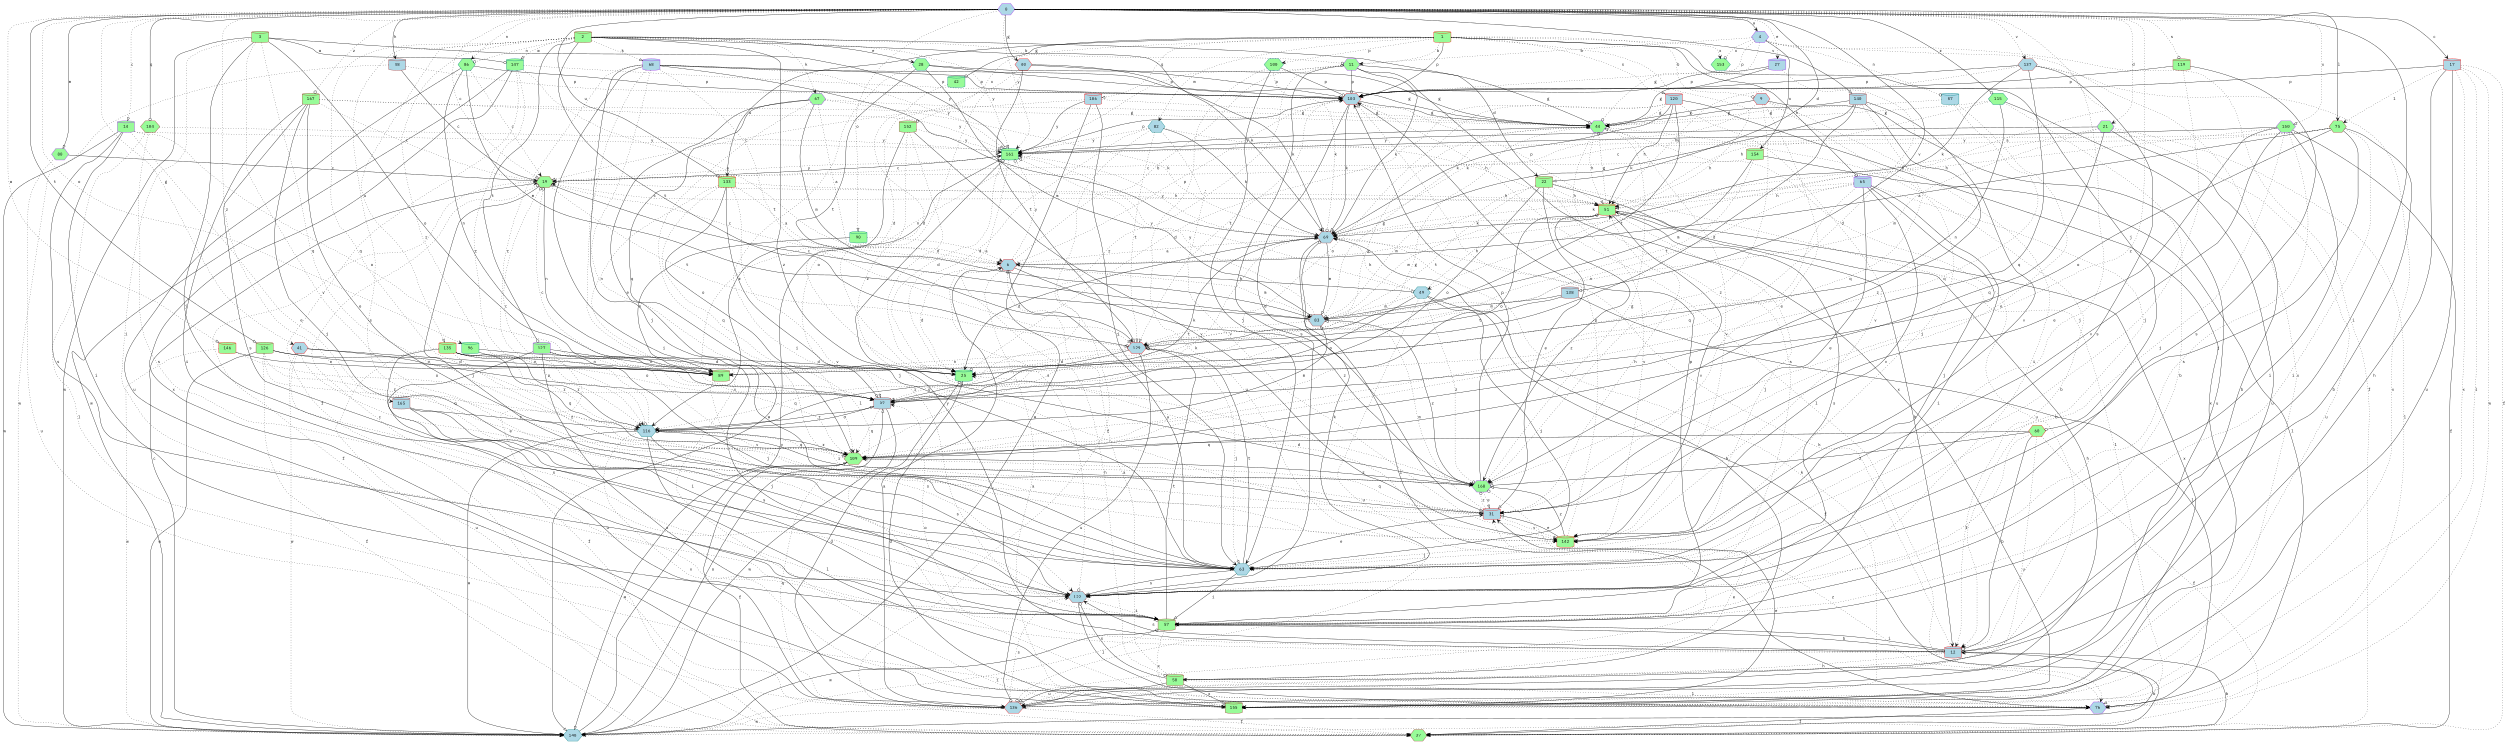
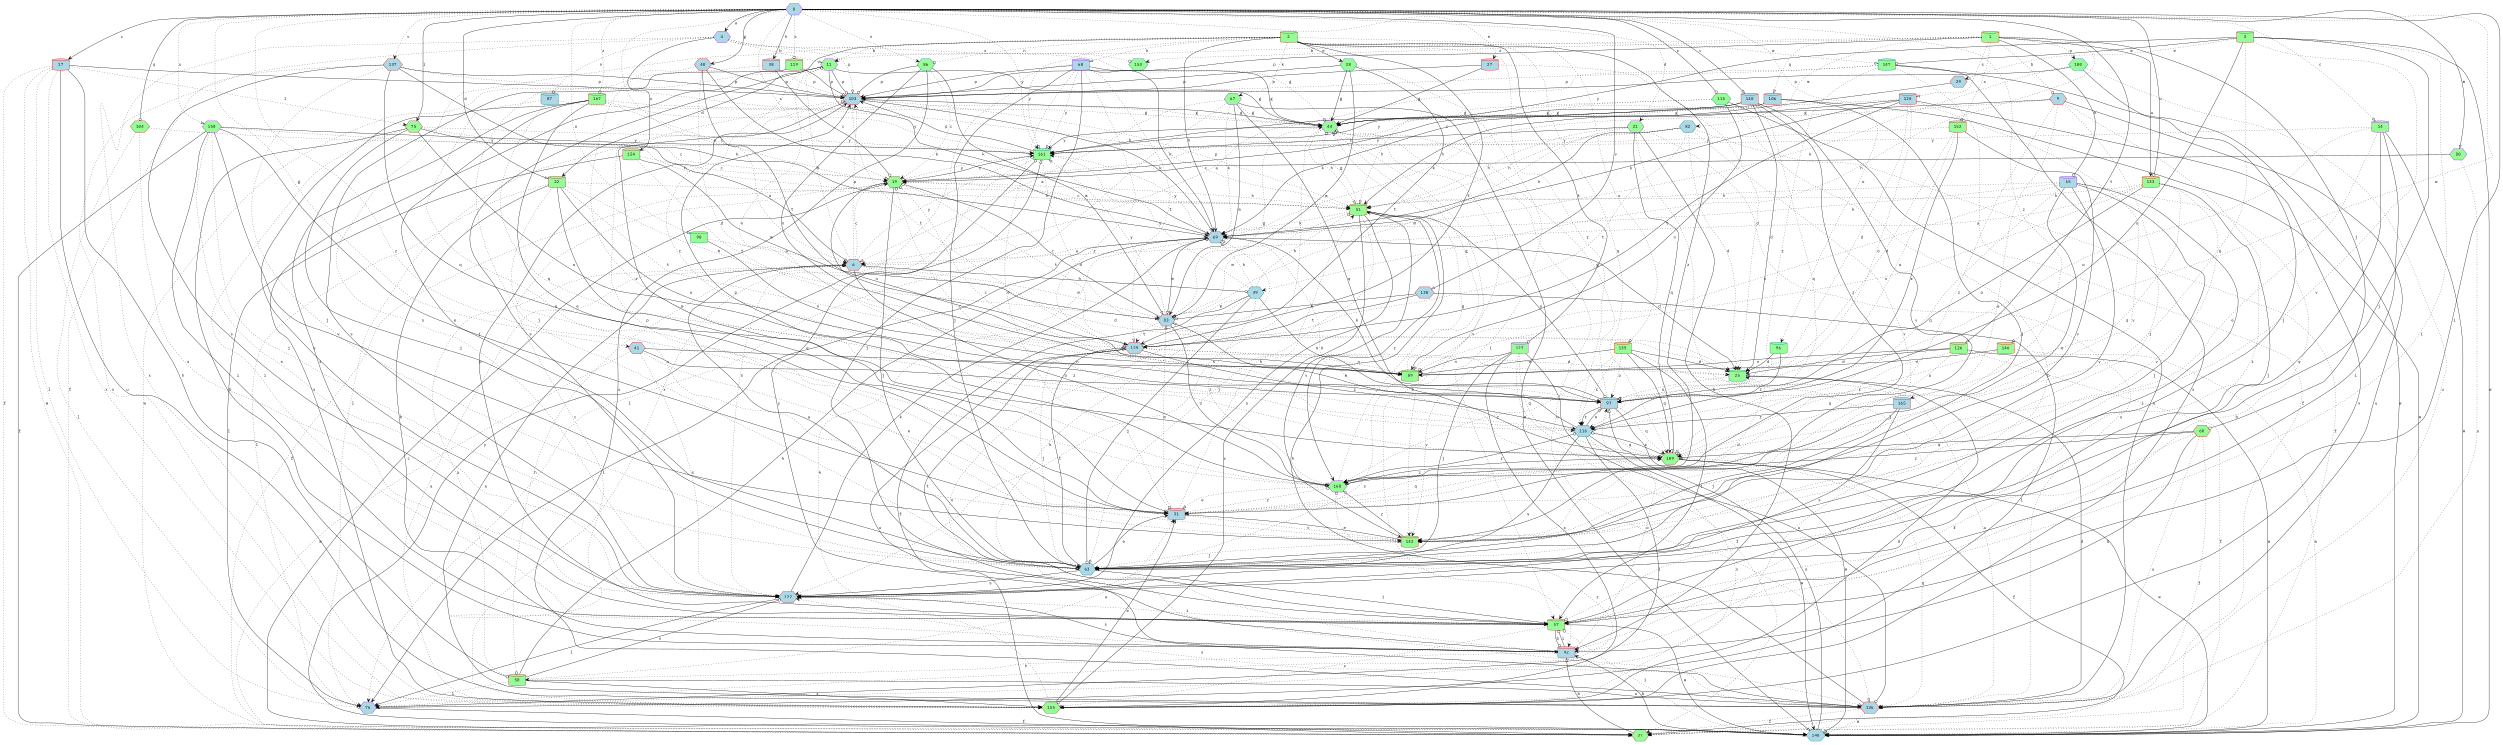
node "27": color purple -> red
node "42": removed
node "29": added
node "138": shape cylinder -> hexagon
node "12": label "12" -> "92"
node "155": shape cylinder -> hexagon
